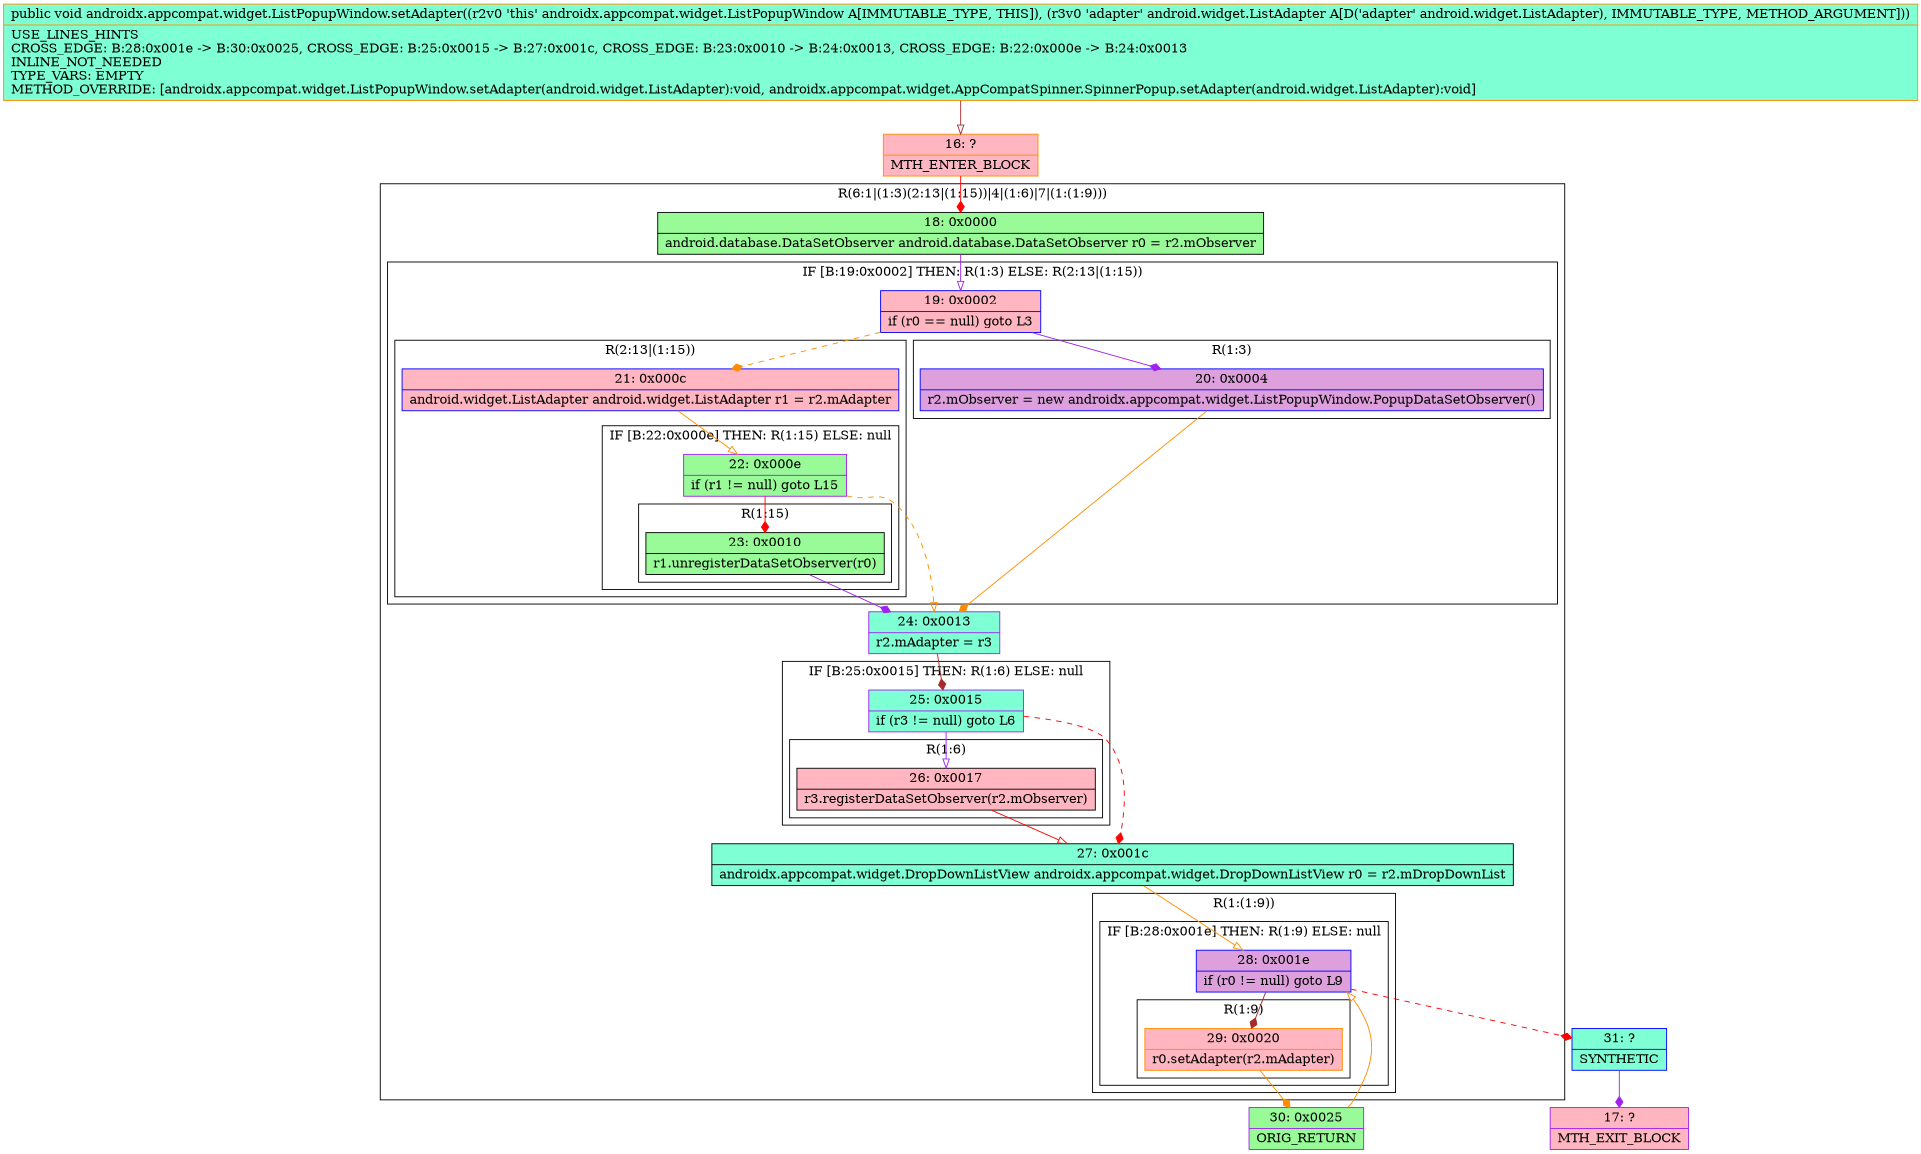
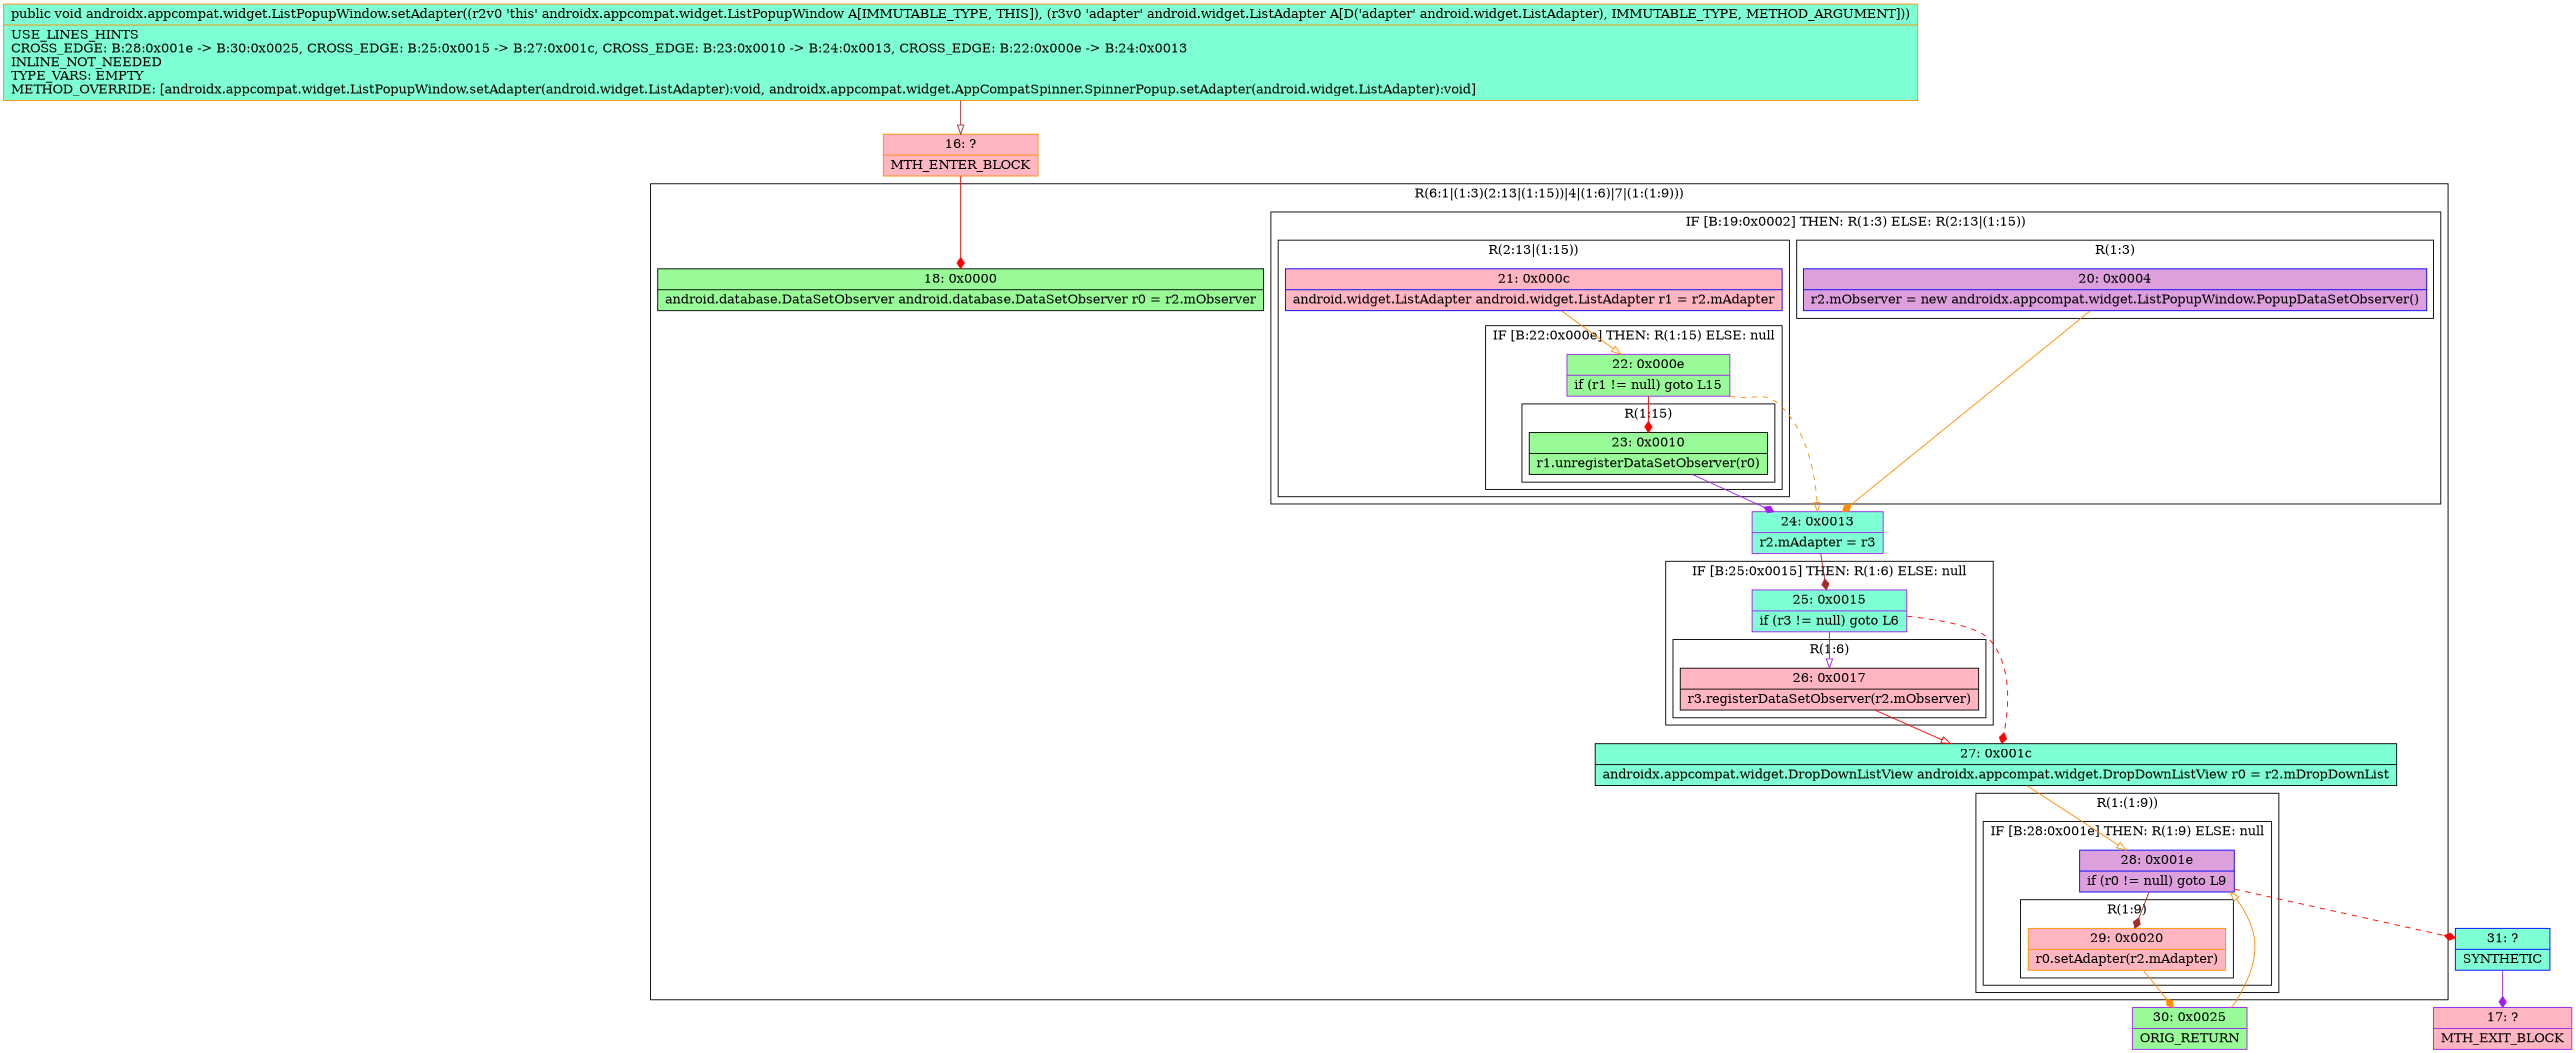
node "19: 0x0002": removed
